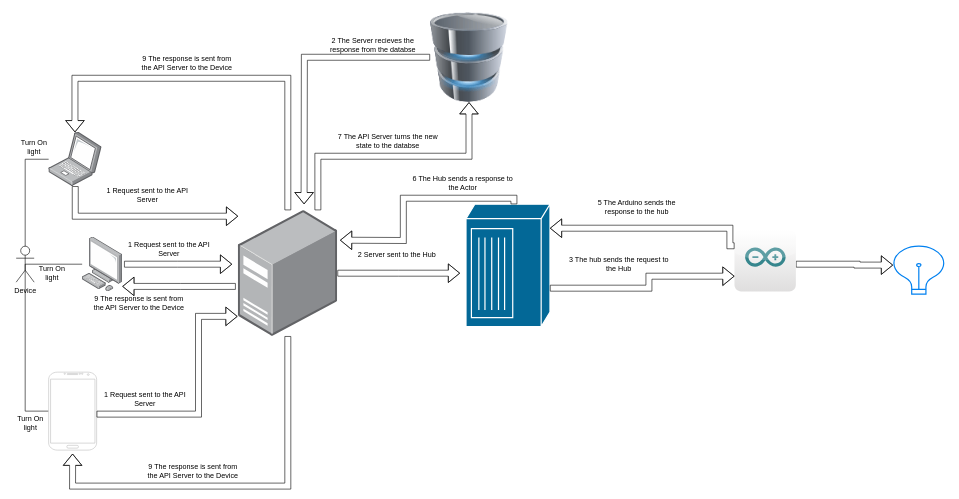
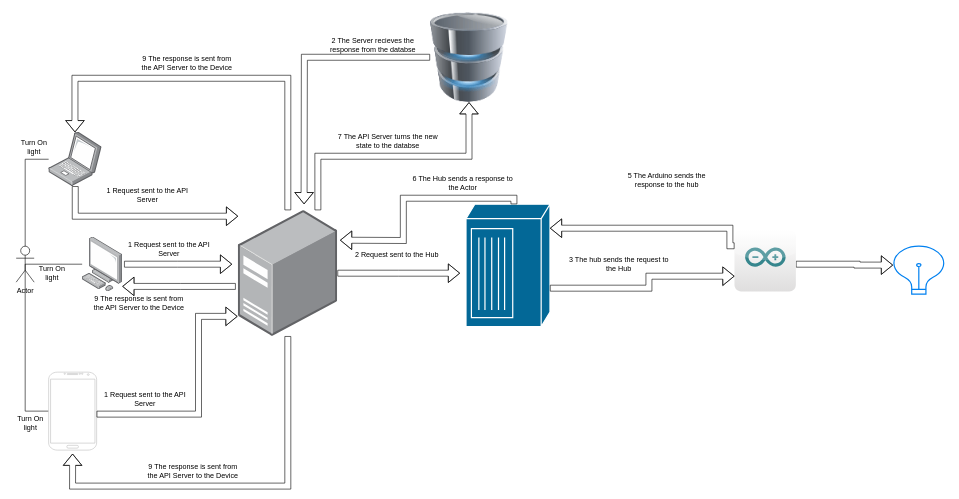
node "5 The Arduino sends the response to the hub": moved (637, 207) -> (667, 180)
node "2 Server sent to the Hub": label "2 Server sent to the Hub" -> "2 Request sent to the Hub"
node "Device": label "Device" -> "Actor"
